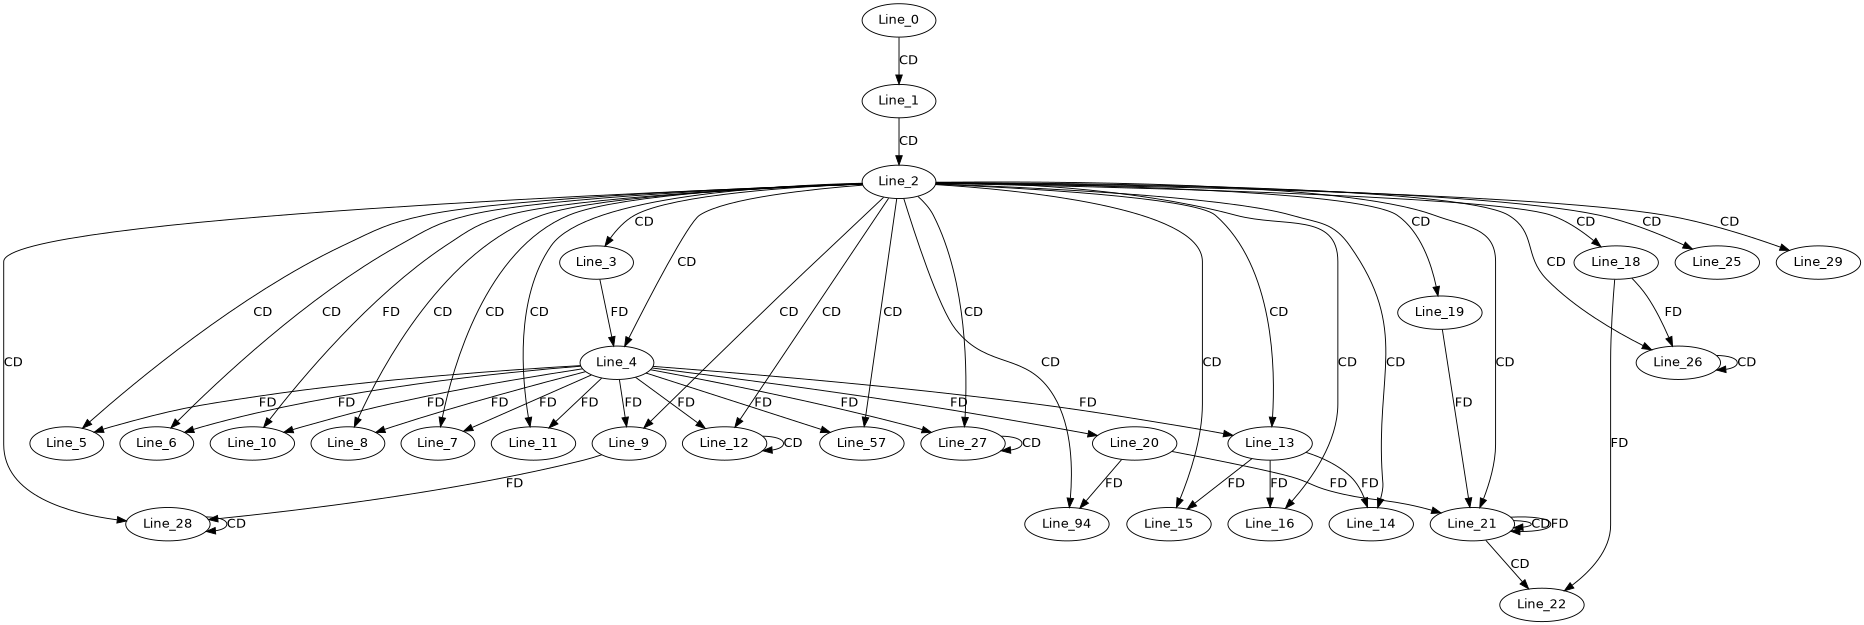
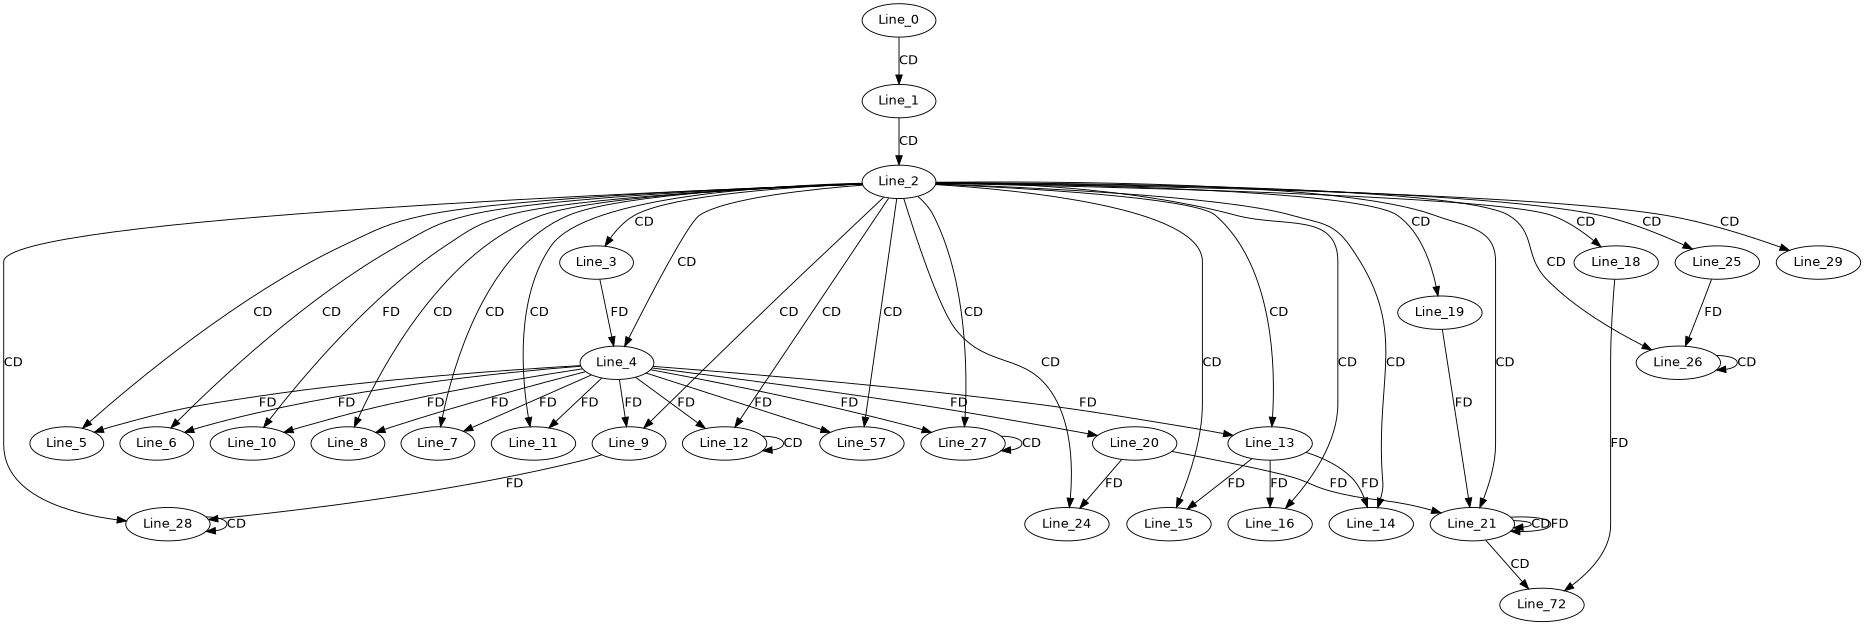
edge "Line_18" -> "Line_26": now "Line_25" -> "Line_26"
node "Line_94": label "Line_94" -> "Line_24"
node "Line_22": label "Line_22" -> "Line_72"
